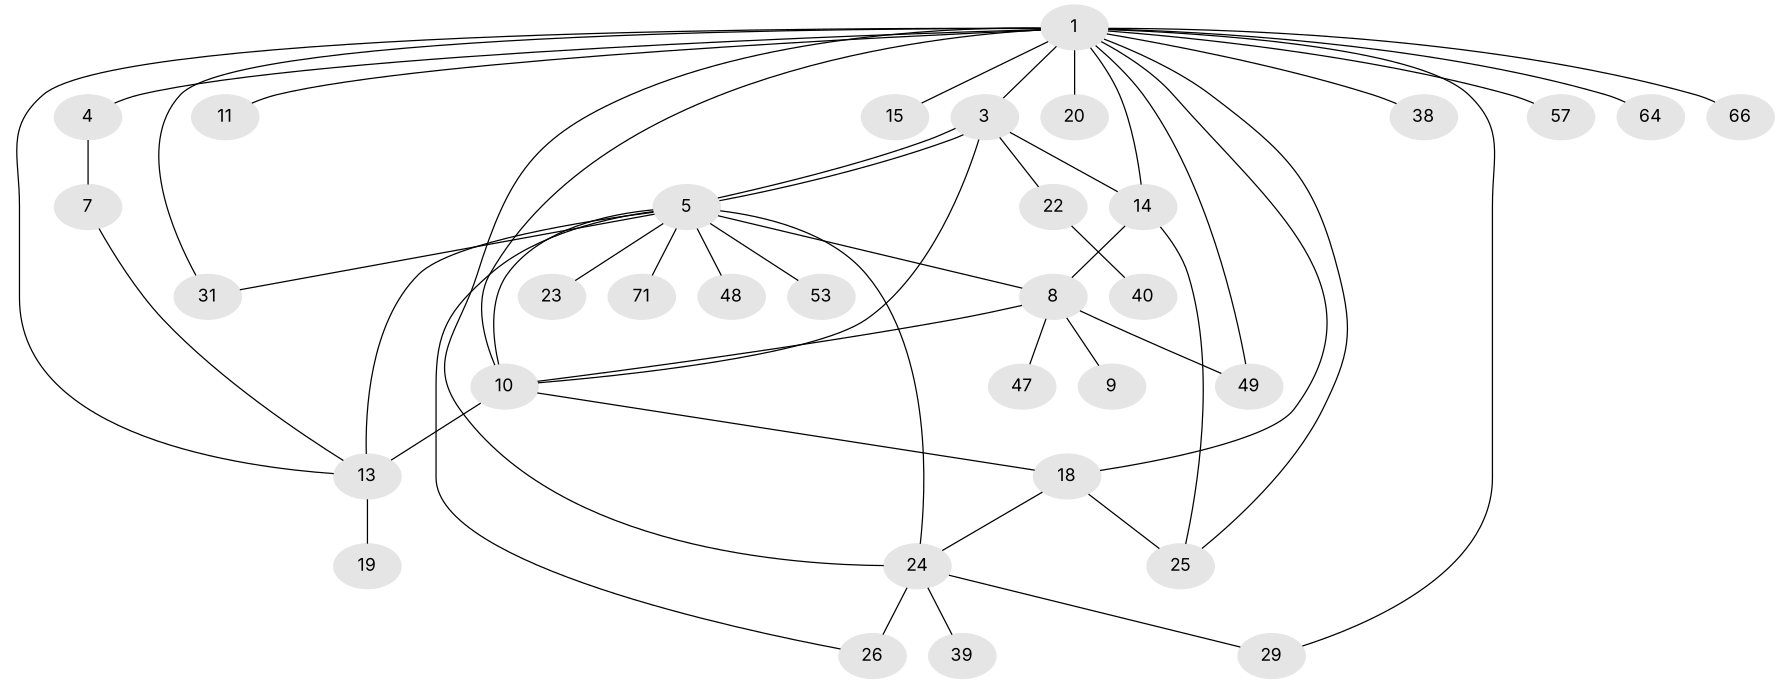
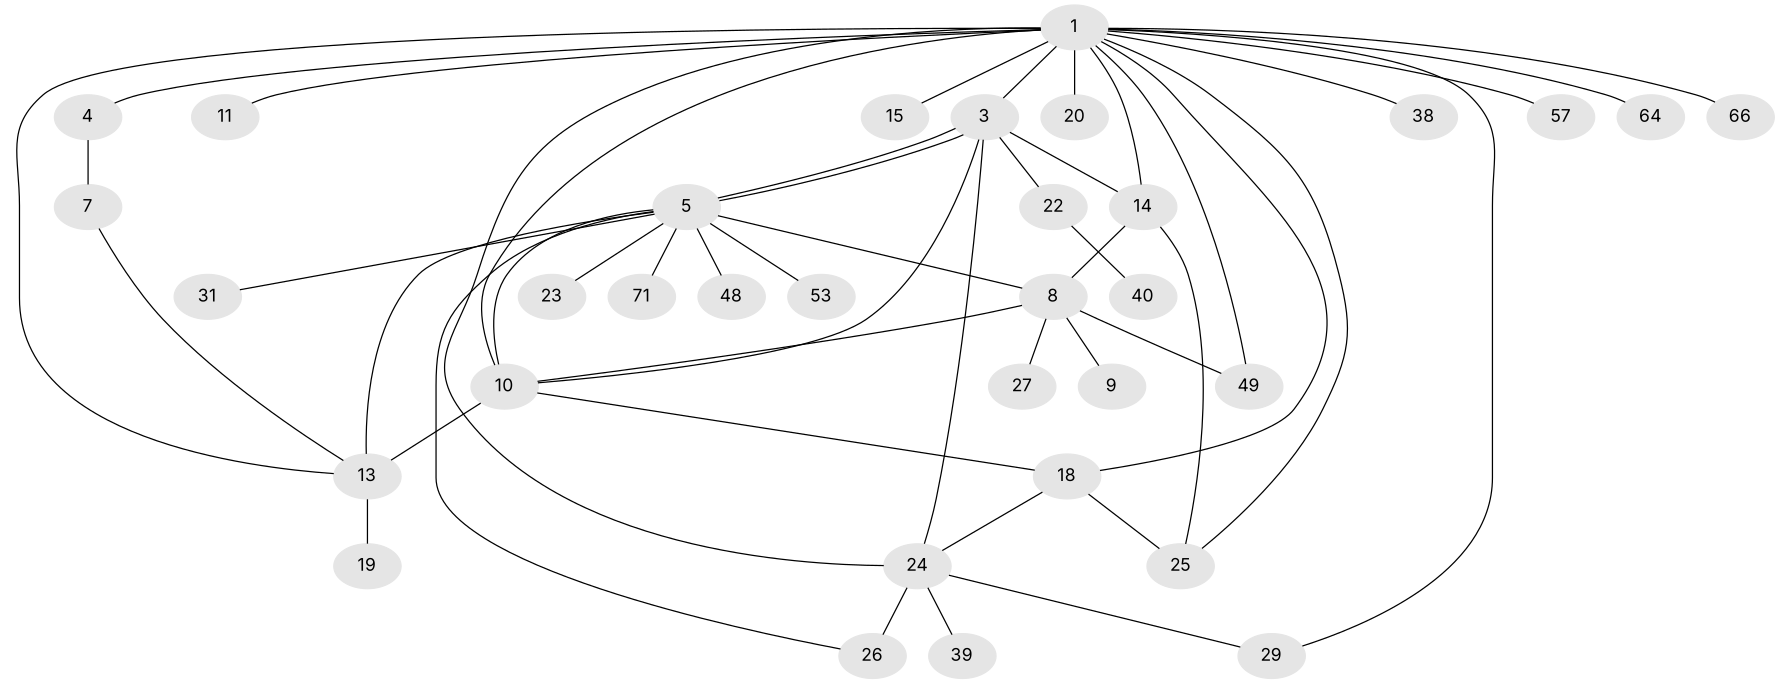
edge "1" -- "31": removed
edge "5" -- "24": now "3" -- "24"
node "47": label "47" -> "27"
